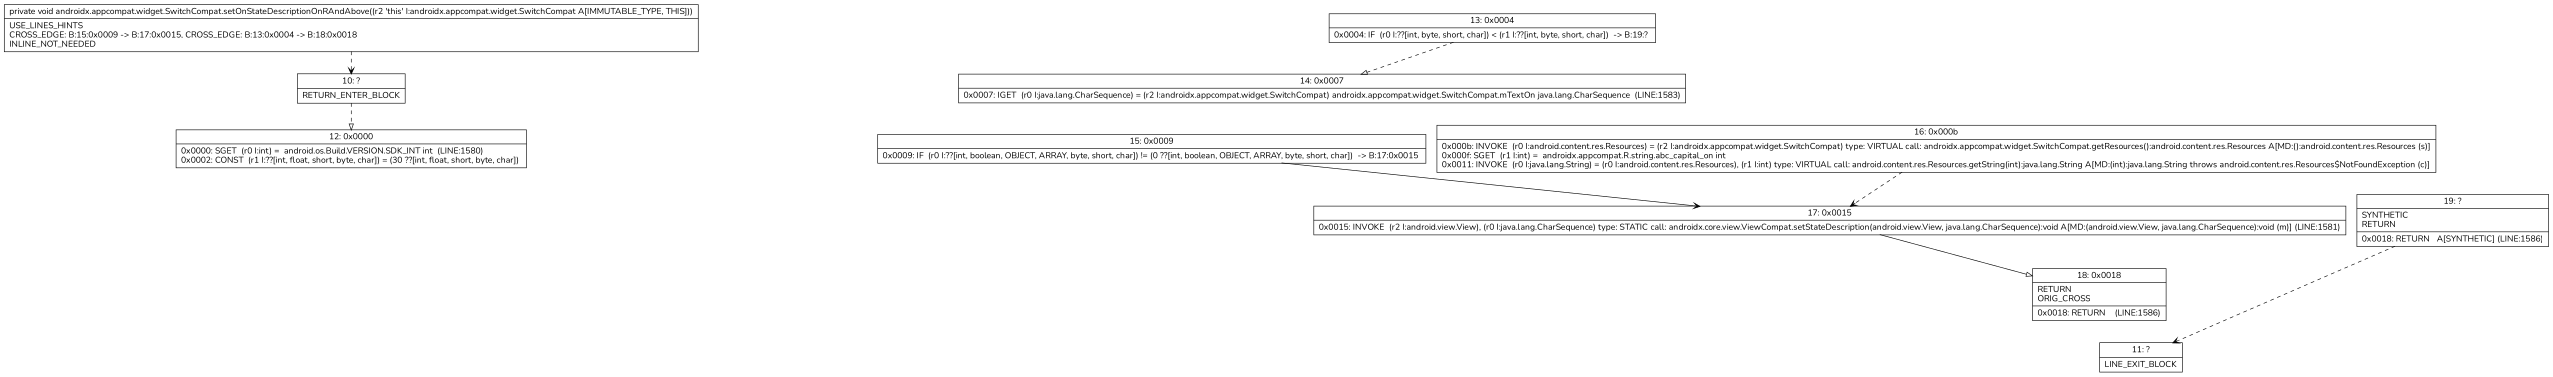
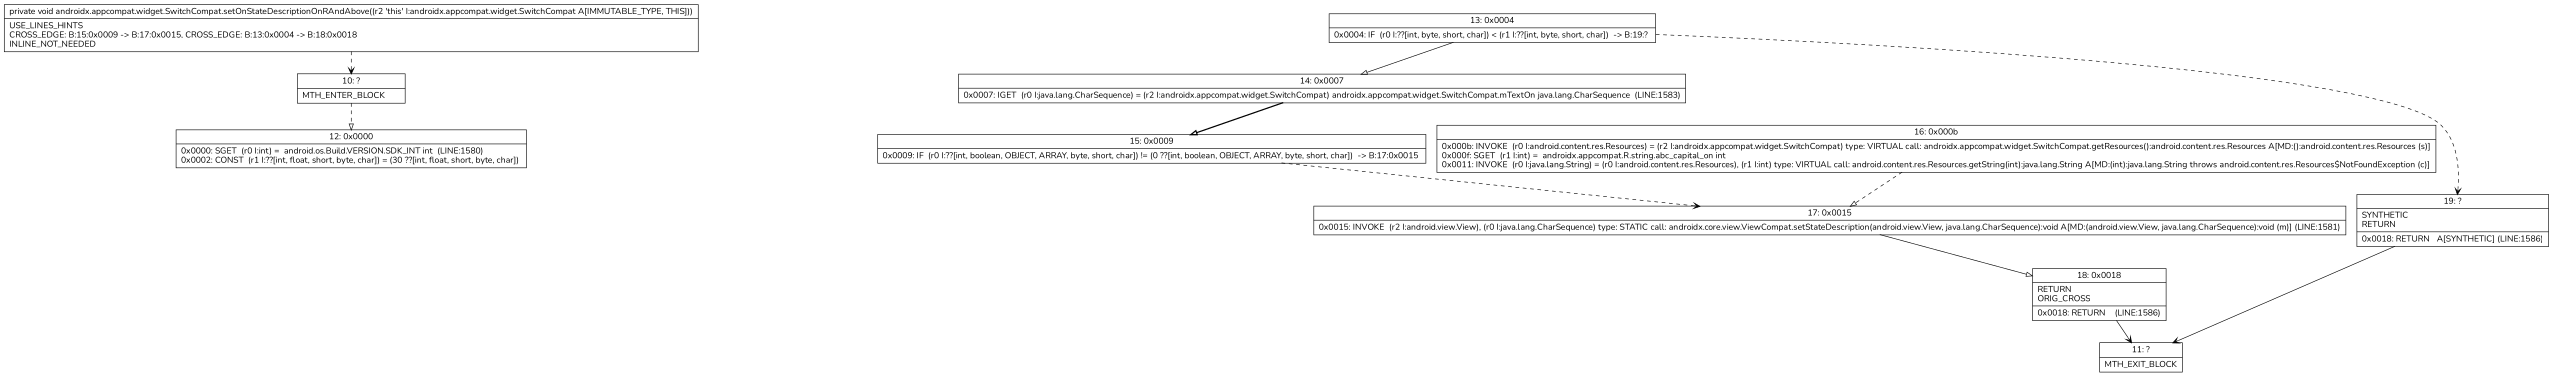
edge "13: 0x0004" -> "14: 0x0007": style dashed -> solid
edge "13: 0x0004" -> "19: ?": added
node "10: ?": text "RETURN_ENTER_BLOCK" -> "MTH_ENTER_BLOCK"
edge "14: 0x0007" -> "15: 0x0009": added
edge "15: 0x0009" -> "17: 0x0015": style solid -> dashed
edge "16: 0x000b" -> "17: 0x0015": arrowhead vee -> onormal
edge "19: ?" -> "11: ?": style dashed -> solid
edge "18: 0x0018" -> "11: ?": added
node "11: ?": text "LINE_EXIT_BLOCK" -> "MTH_EXIT_BLOCK"
